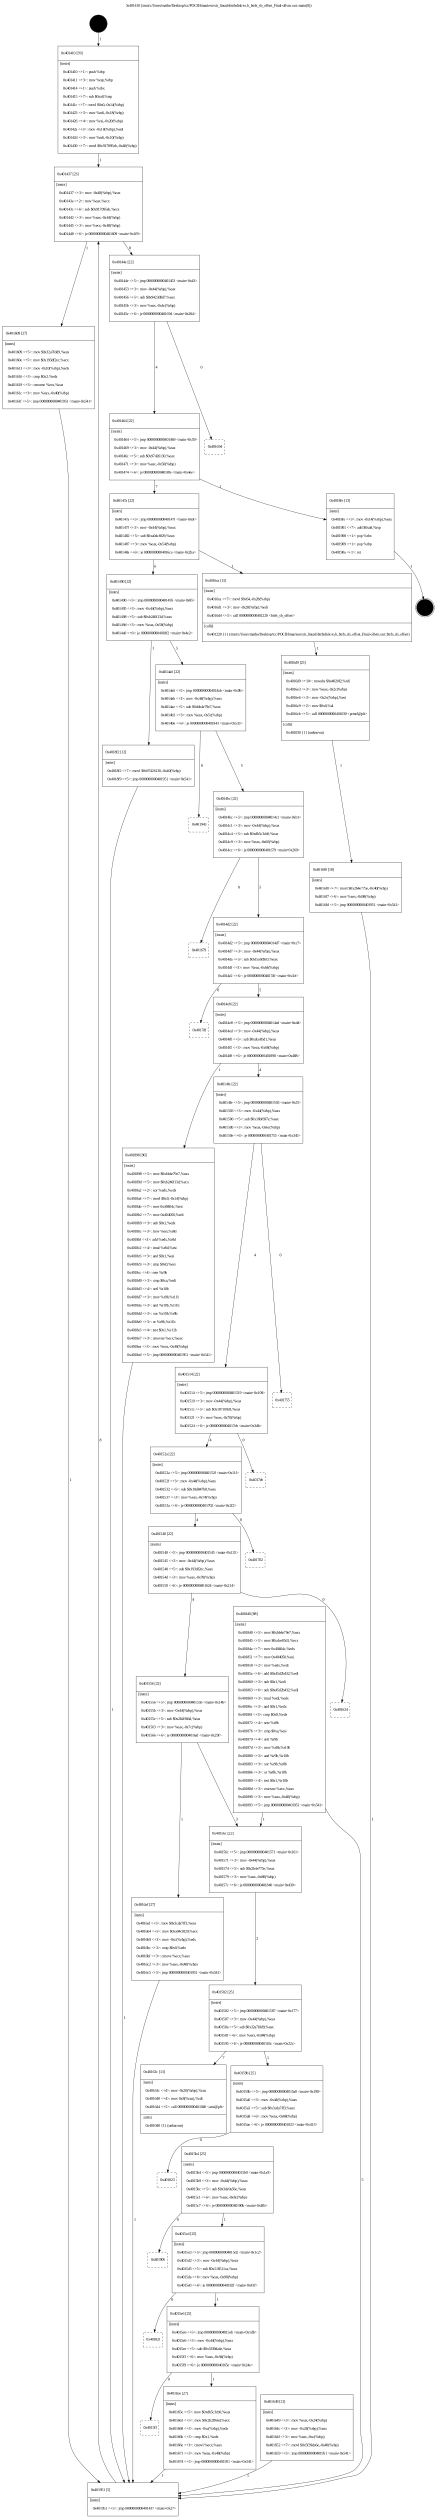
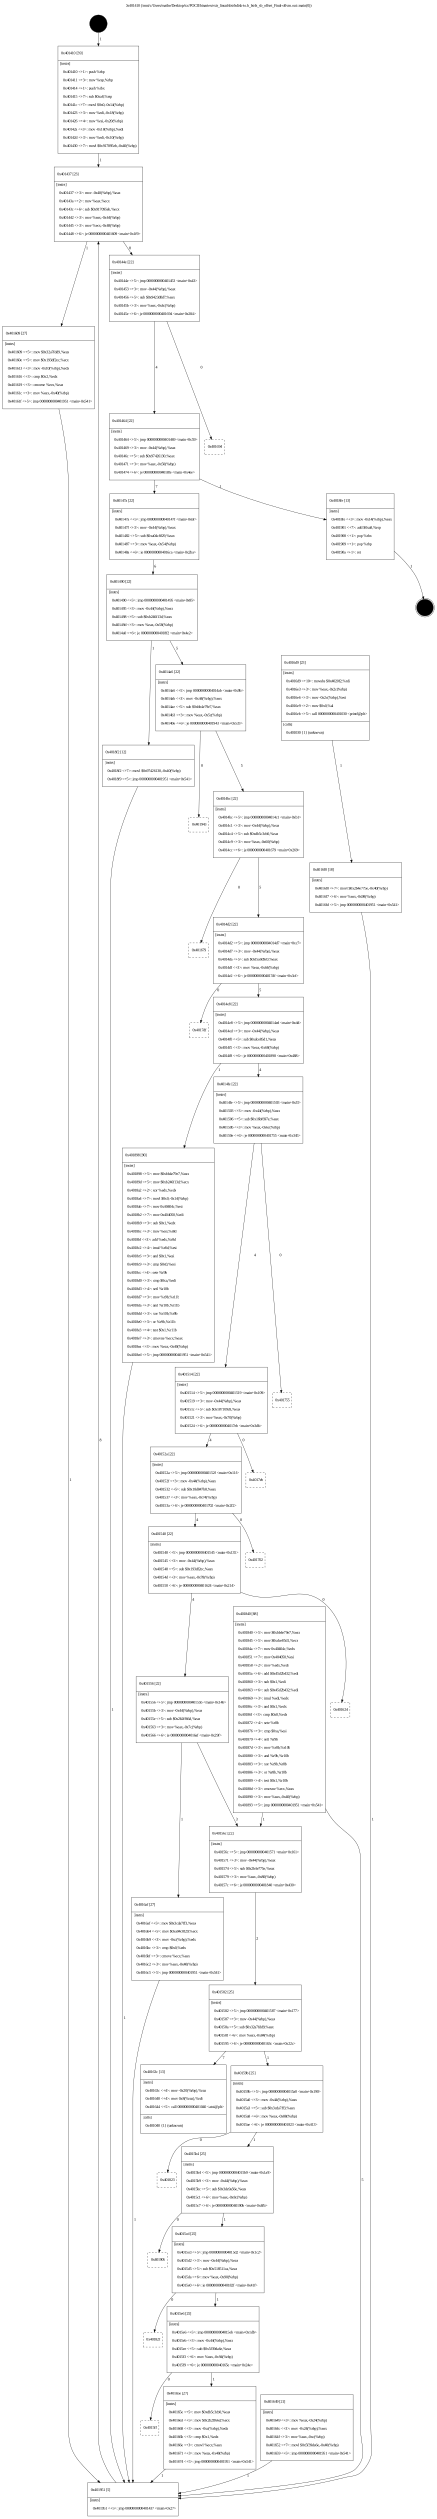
node "0x4016ca [15]": removed
edge "0x40159b [25]" -> "0x4015b4 [25]": added, label "1"
